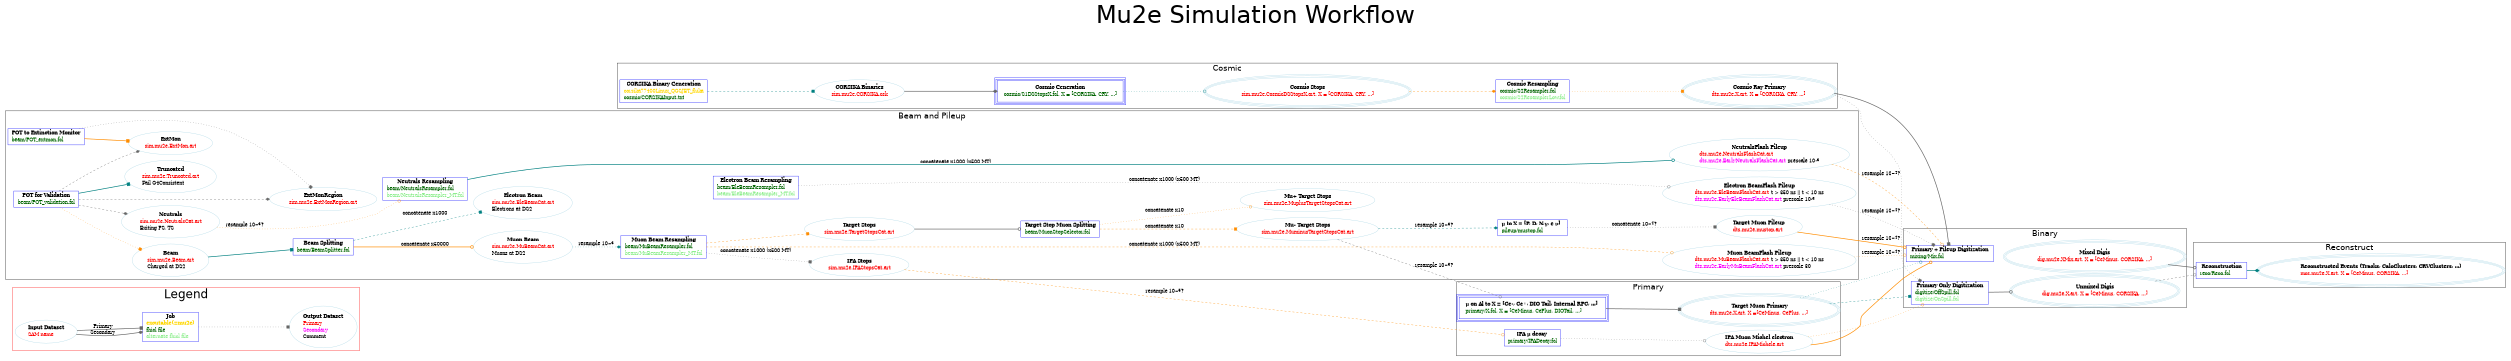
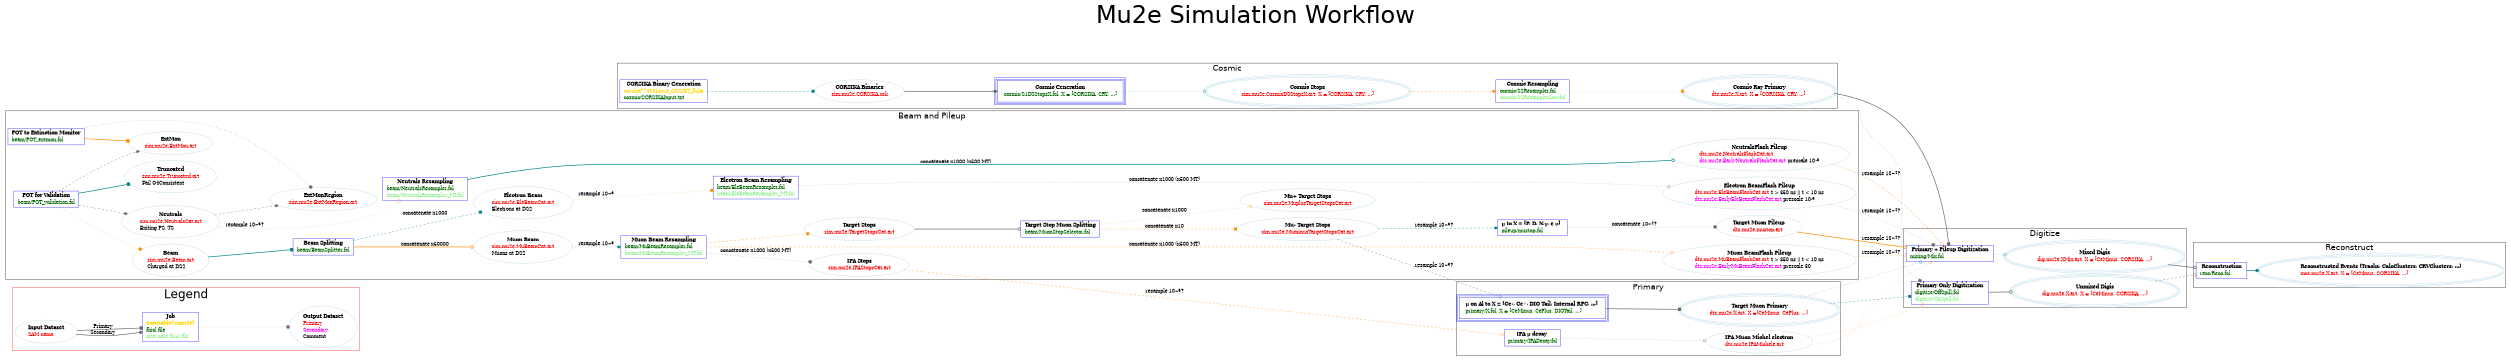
edge "Electron Beam" -> "Electron Beam Resampling": added, label "resample 10 +3"
edge "POT for Validation" -> "ExtMonRegion": now "Neutrals" -> "ExtMonRegion"
edge "Target Stop Muon Splitting" -> "Mu+ Target Stops": label "concatenate x10" -> "concatenate x1000"
cluster "Binary": label "Binary" -> "Digitize"
edge "Primary + Pileup Digitization" -> "Mixed Digis": added
edge "IPA Muon Michel electron" -> "Primary + Pileup Digitization": style bold -> dotted
